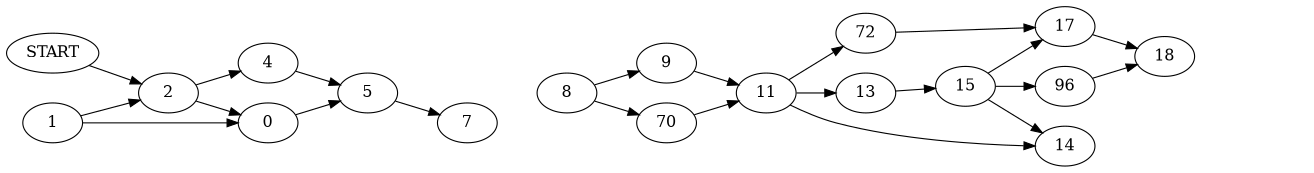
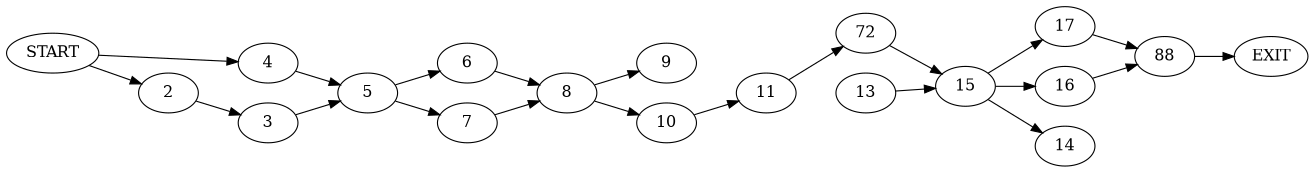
edge "72" -> "17": now "72" -> "15"
node "18": label "18" -> "88"
node "EXIT": added
node "6": added
edge "9" -> "11": removed
edge "2" -> "4": now "START" -> "4"
node "96": label "96" -> "16"
edge "11" -> "13": removed
edge "7" -> "8": added
node "1": removed
node "0": label "0" -> "3"
node "70": label "70" -> "10"
edge "11" -> "14": removed
